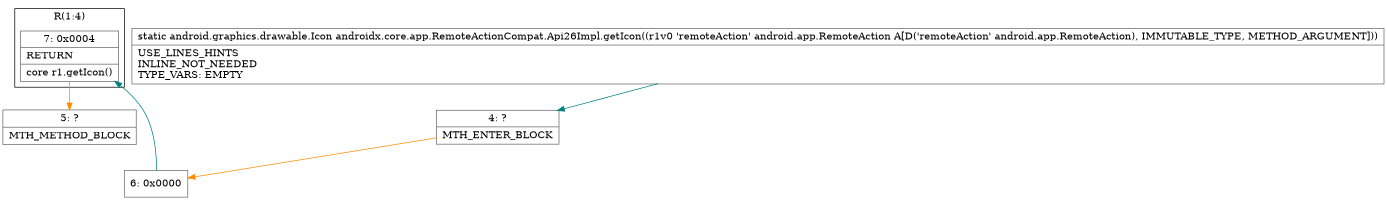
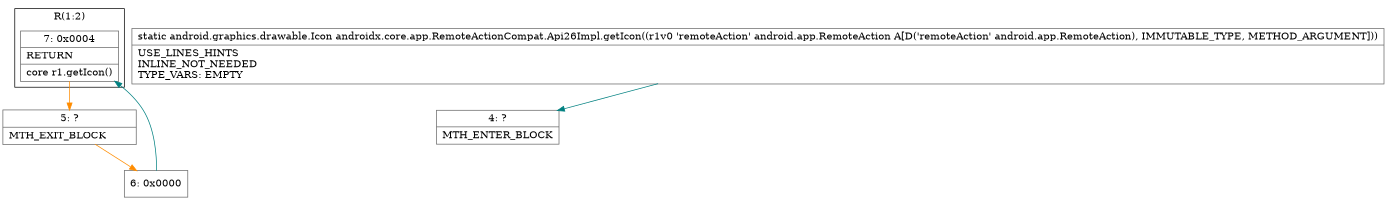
cluster "R(1:4)": label "R(1:4)" -> "R(1:2)"
node "5: ?": text "MTH_METHOD_BLOCK" -> "MTH_EXIT_BLOCK"
edge "4: ?" -> "6: 0x0000": now "5: ?" -> "6: 0x0000"
